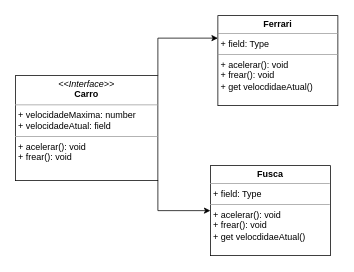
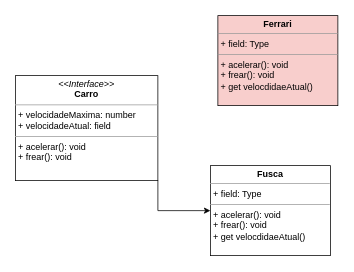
edge "<<Interface>> Carro + velocidadeMaxima: number + velocidadeAtual: field + acelerar(): void + frear(): void" -> "Ferrari + field: Type + acelerar(): void + frear(): void + get velocdidaeAtual()": removed
node "Ferrari + field: Type + acelerar(): void + frear(): void + get velocdidaeAtual()": fillcolor #ffffff -> #f8cecc
